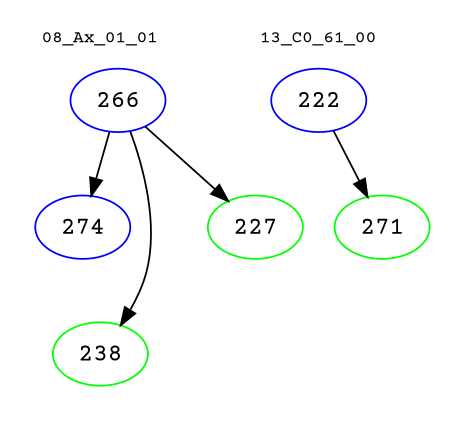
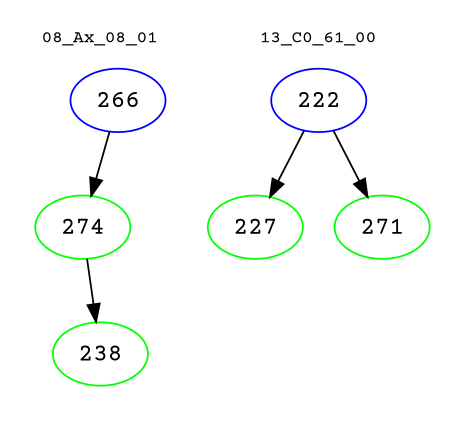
cluster "08_Ax_01_01": label "08_Ax_01_01" -> "08_Ax_08_01"
edge "266" -> "227": now "222" -> "227"
edge "266" -> "238": now "274" -> "238"
node "274": color blue -> green
